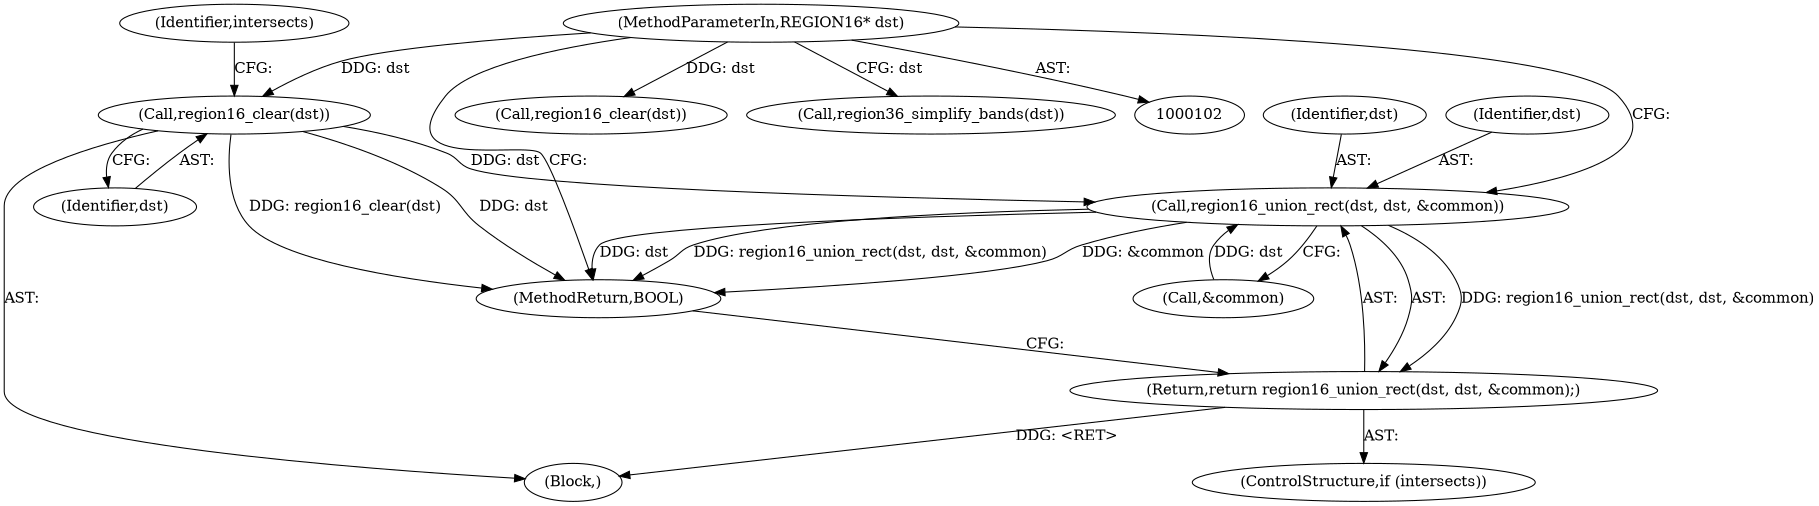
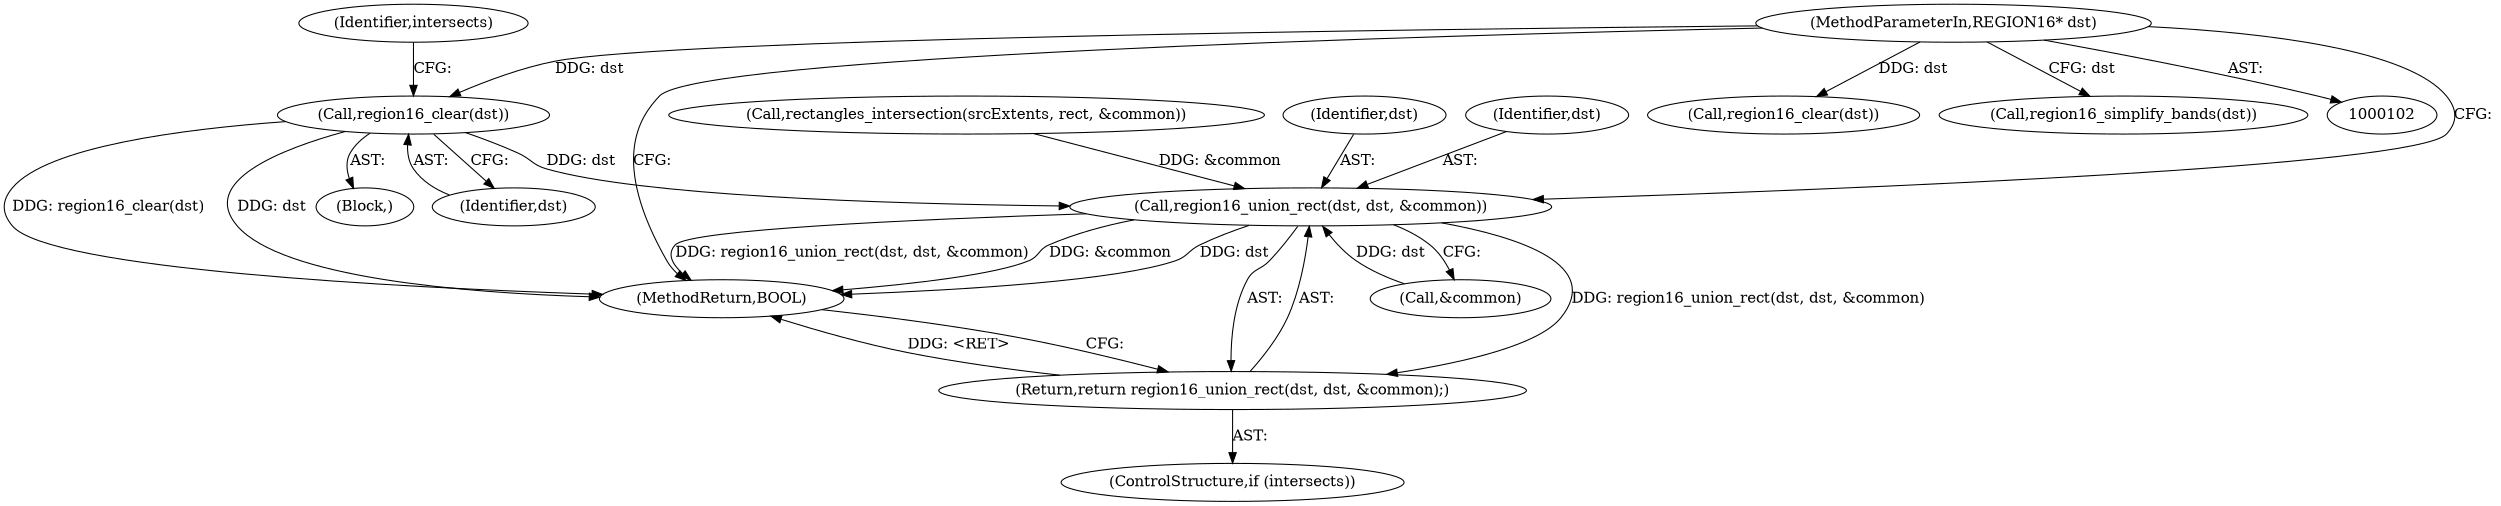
node "(Call,region36_simplify_bands(dst))": label "(Call,region36_simplify_bands(dst))" -> "(Call,region16_simplify_bands(dst))"
node "(Call,rectangles_intersection(srcExtents, rect, &common))": added
edge "(Return,return region16_union_rect(dst, dst, &common);)" -> "(Block,)": now "(Return,return region16_union_rect(dst, dst, &common);)" -> "(MethodReturn,BOOL)"
